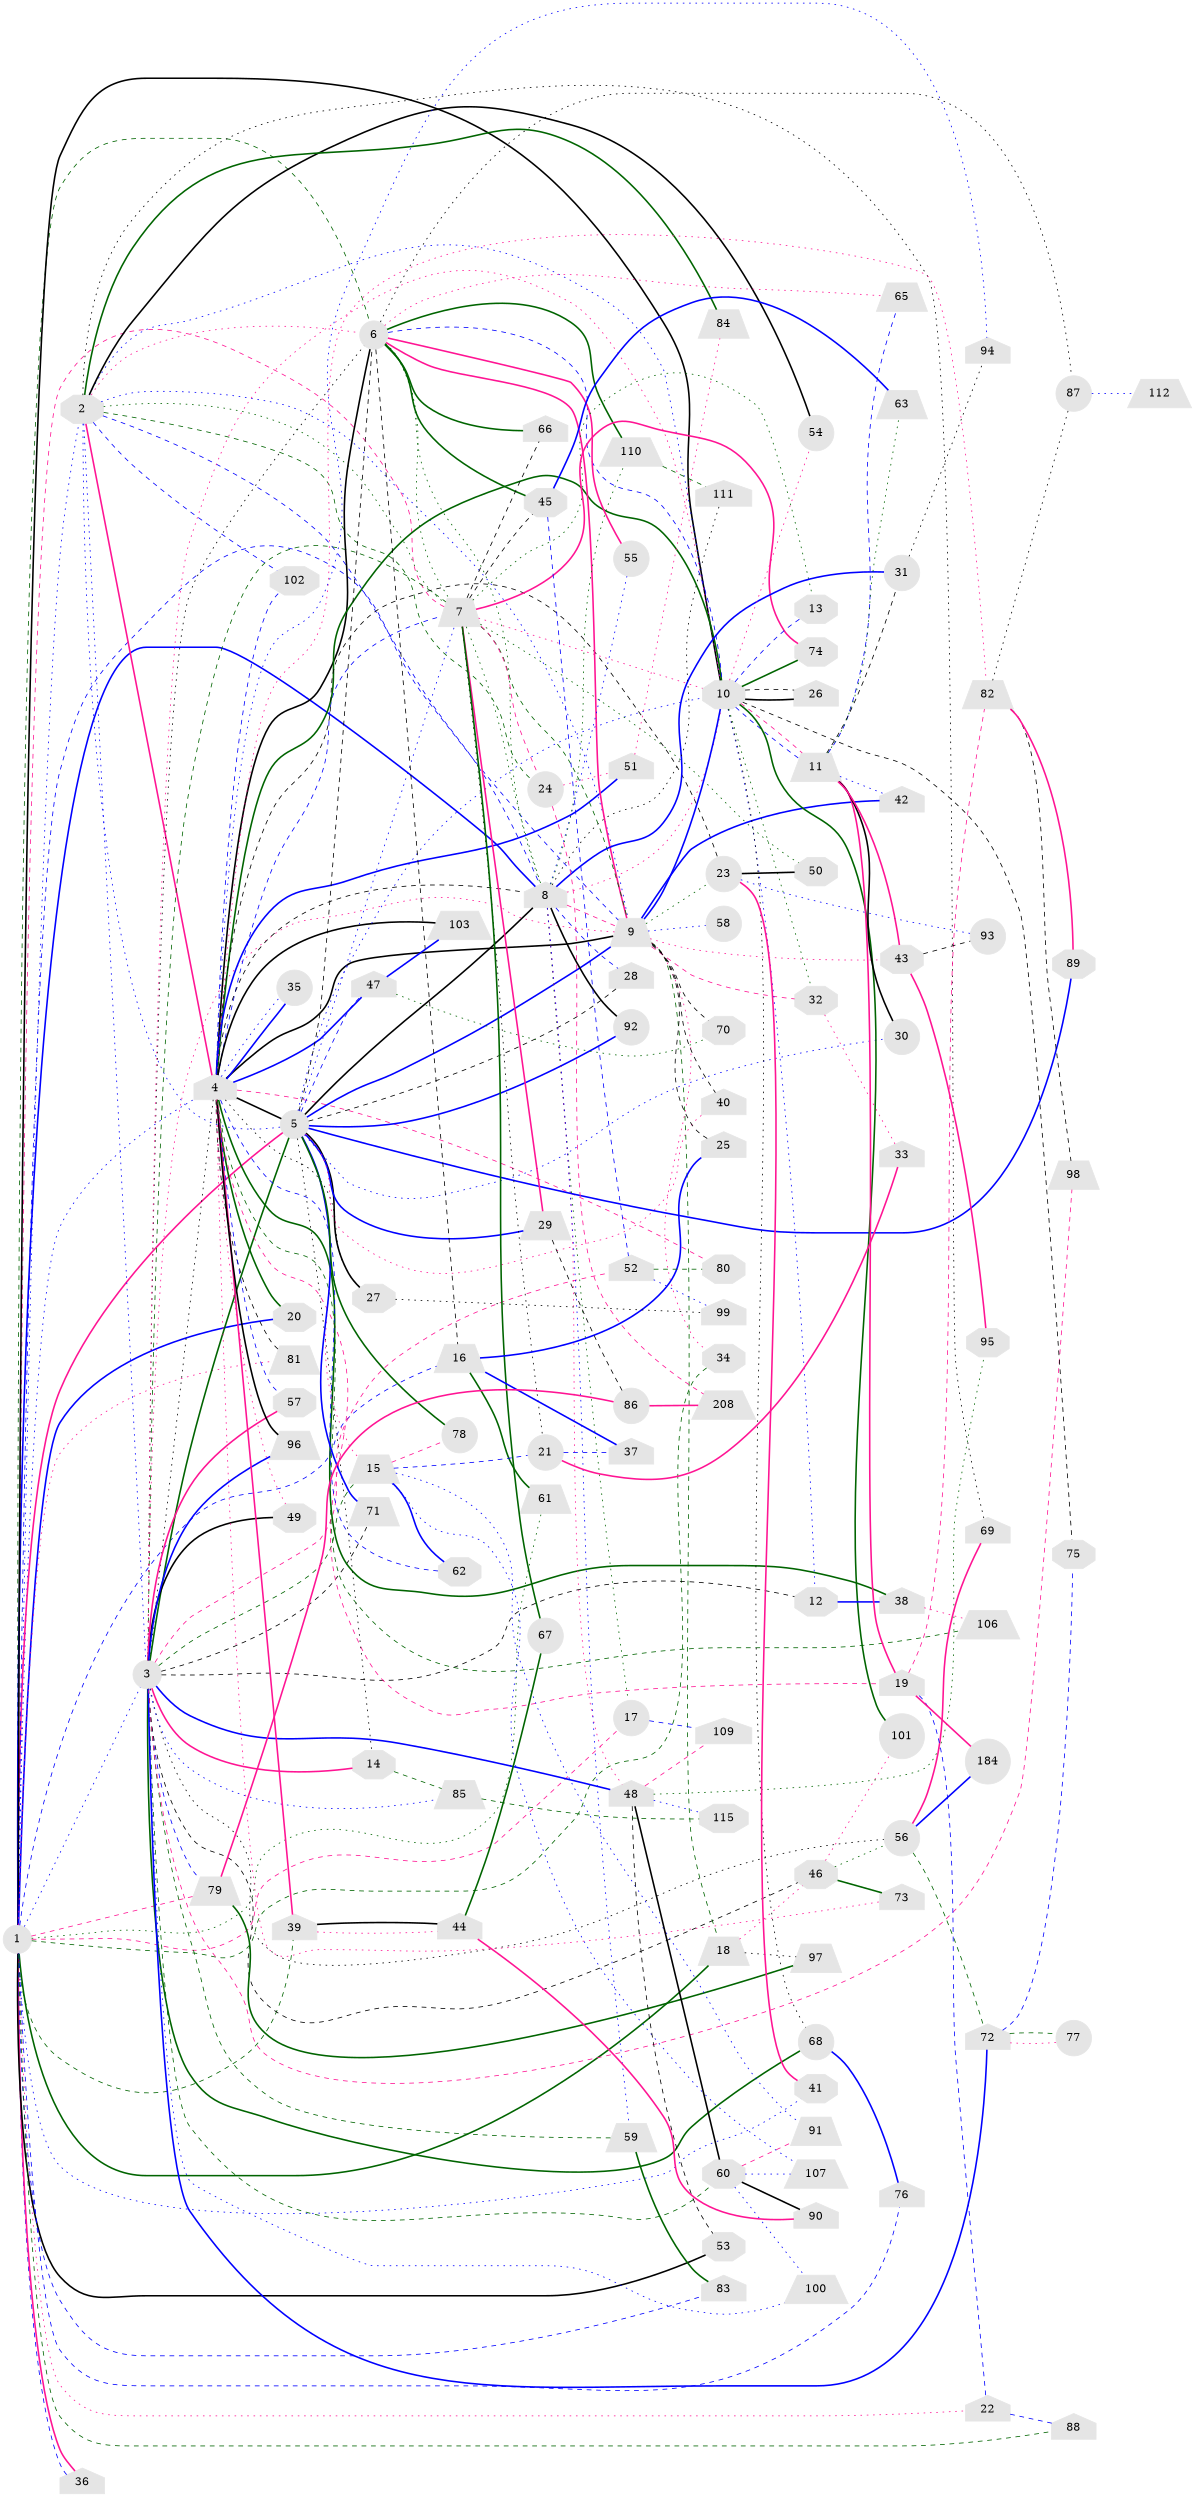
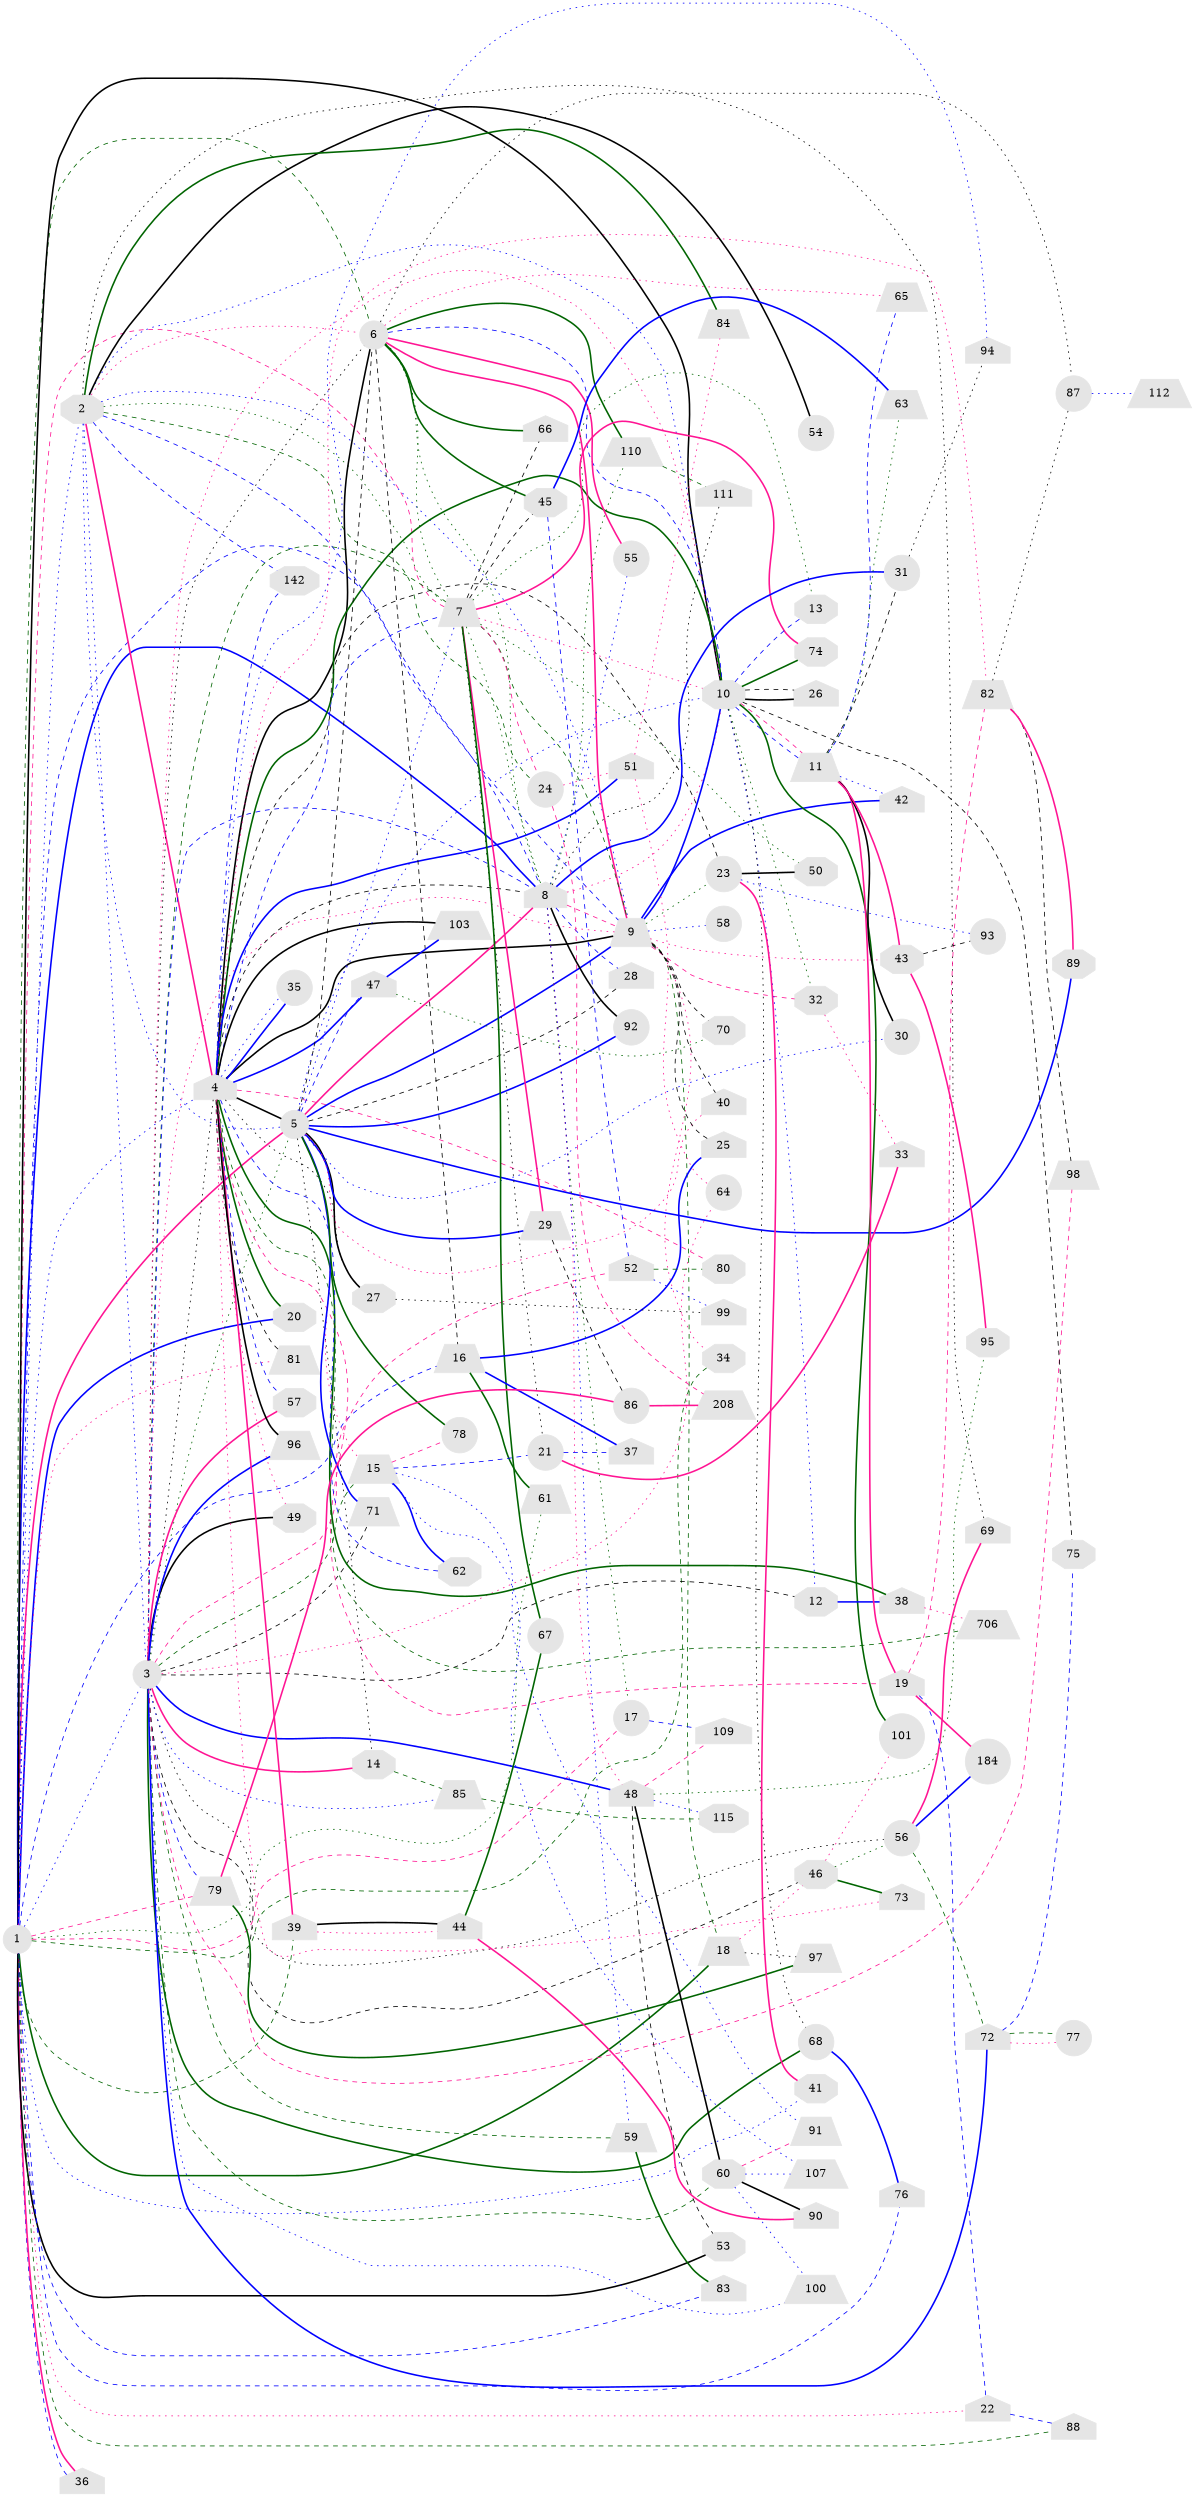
node "102": label "102" -> "142"
edge "54" -- "10": removed
edge "8" -- "3": added
edge "8" -- "5": color black -> deeppink
node "64": added
edge "5" -- "3": style bold -> dotted
node "106": label "106" -> "706"
